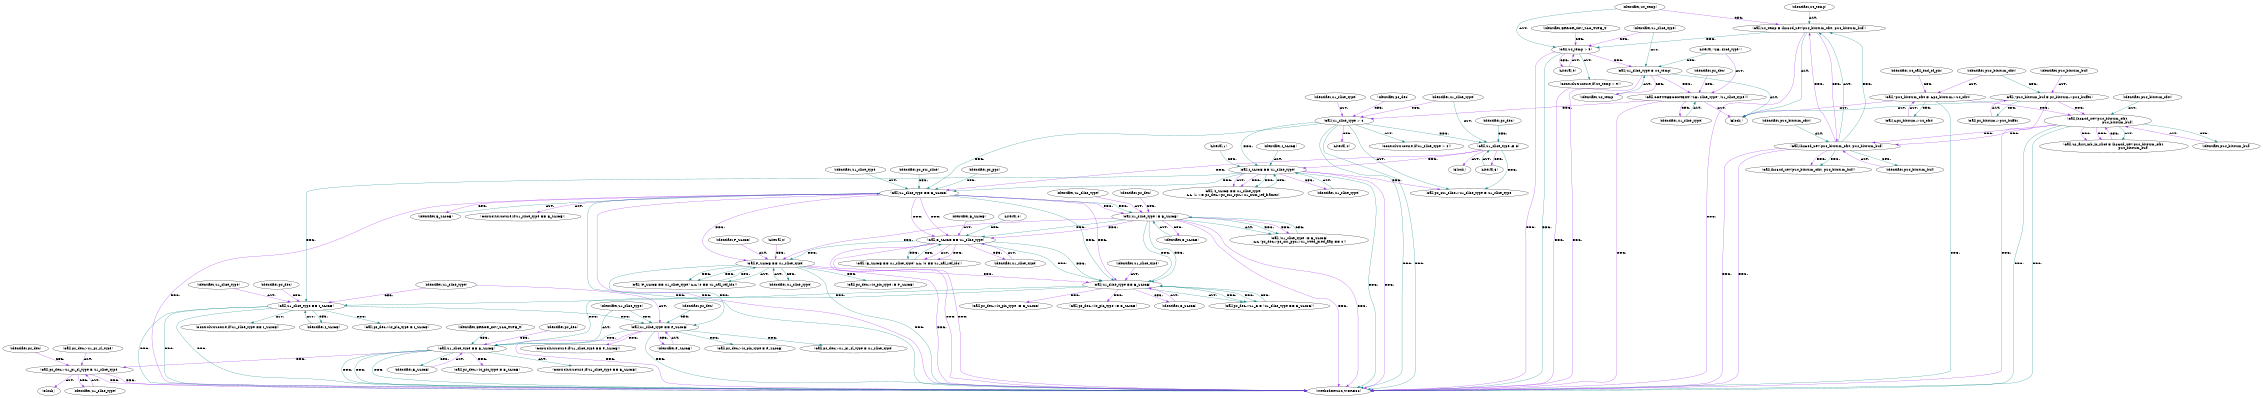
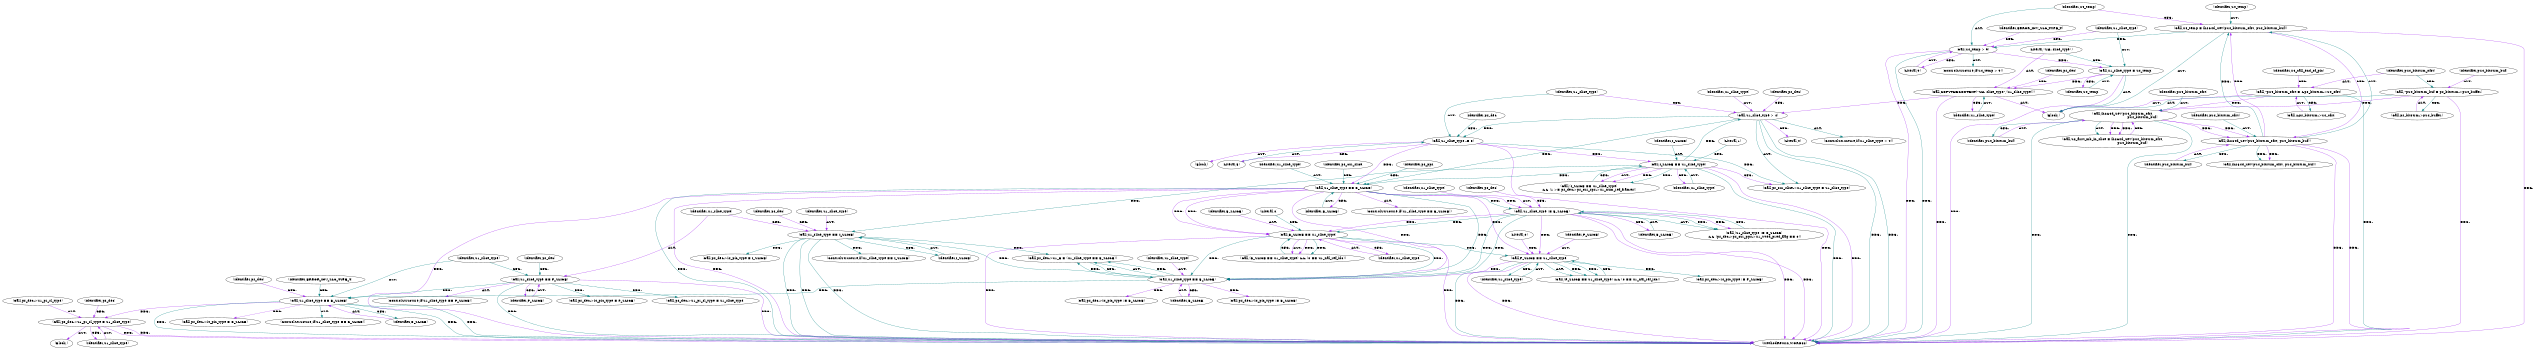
edge "(Call,u1_slice_type > 4)" -> "(Call,I_SLICE == u1_slice_type)": reversed
edge "(Call,I_SLICE == u1_slice_type)" -> "(Call,ps_cur_slice->u1_slice_type = u1_slice_type)": label "DDG: " -> "CFG: "
edge "(Call,P_SLICE == u1_slice_type)" -> "(Call,u1_slice_type == P_SLICE)": removed, label "DDG:"
edge "(Call,u1_slice_type == I_SLICE)" -> "(Call,u1_slice_type == P_SLICE)": now "(Call,u1_slice_type == I_SLICE)" -> "(Call,ps_dec->u1_B = (u1_slice_type == B_SLICE))"
edge "(Call,u1_slice_type == I_SLICE)" -> "(ControlStructure,if(u1_slice_type == I_SLICE))": label "AST: " -> "DDG: "
edge "(ControlStructure,if(u4_temp > 9))" -> "(MethodReturn,WORD32)": now "(Call,u1_slice_type -= 5)" -> "(MethodReturn,WORD32)"
edge "(Call,u1_slice_type == P_SLICE)" -> "(ControlStructure,if(u1_slice_type == P_SLICE))": label "DDG: " -> "AST: "
